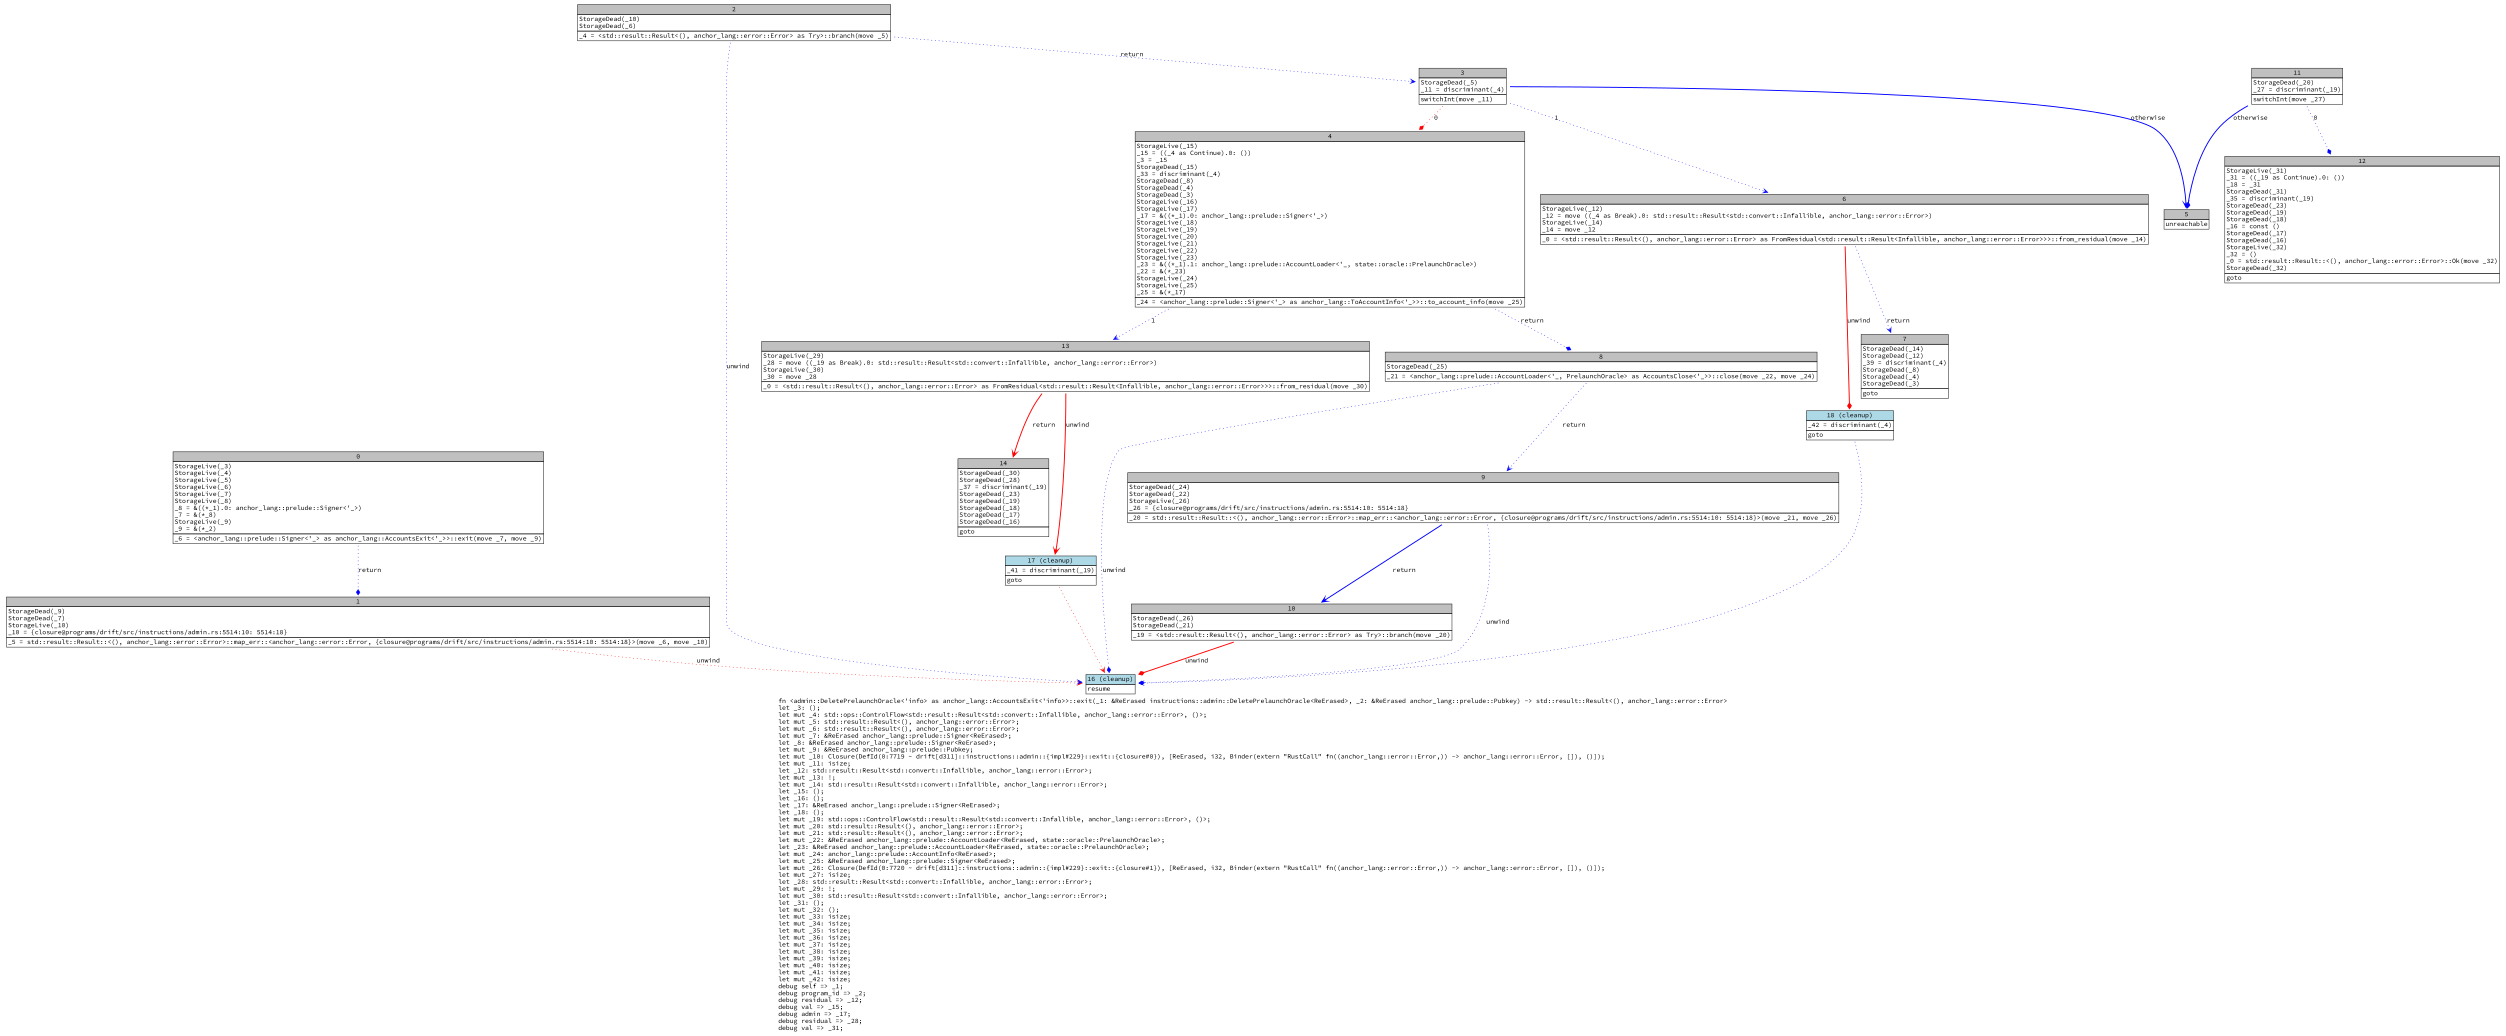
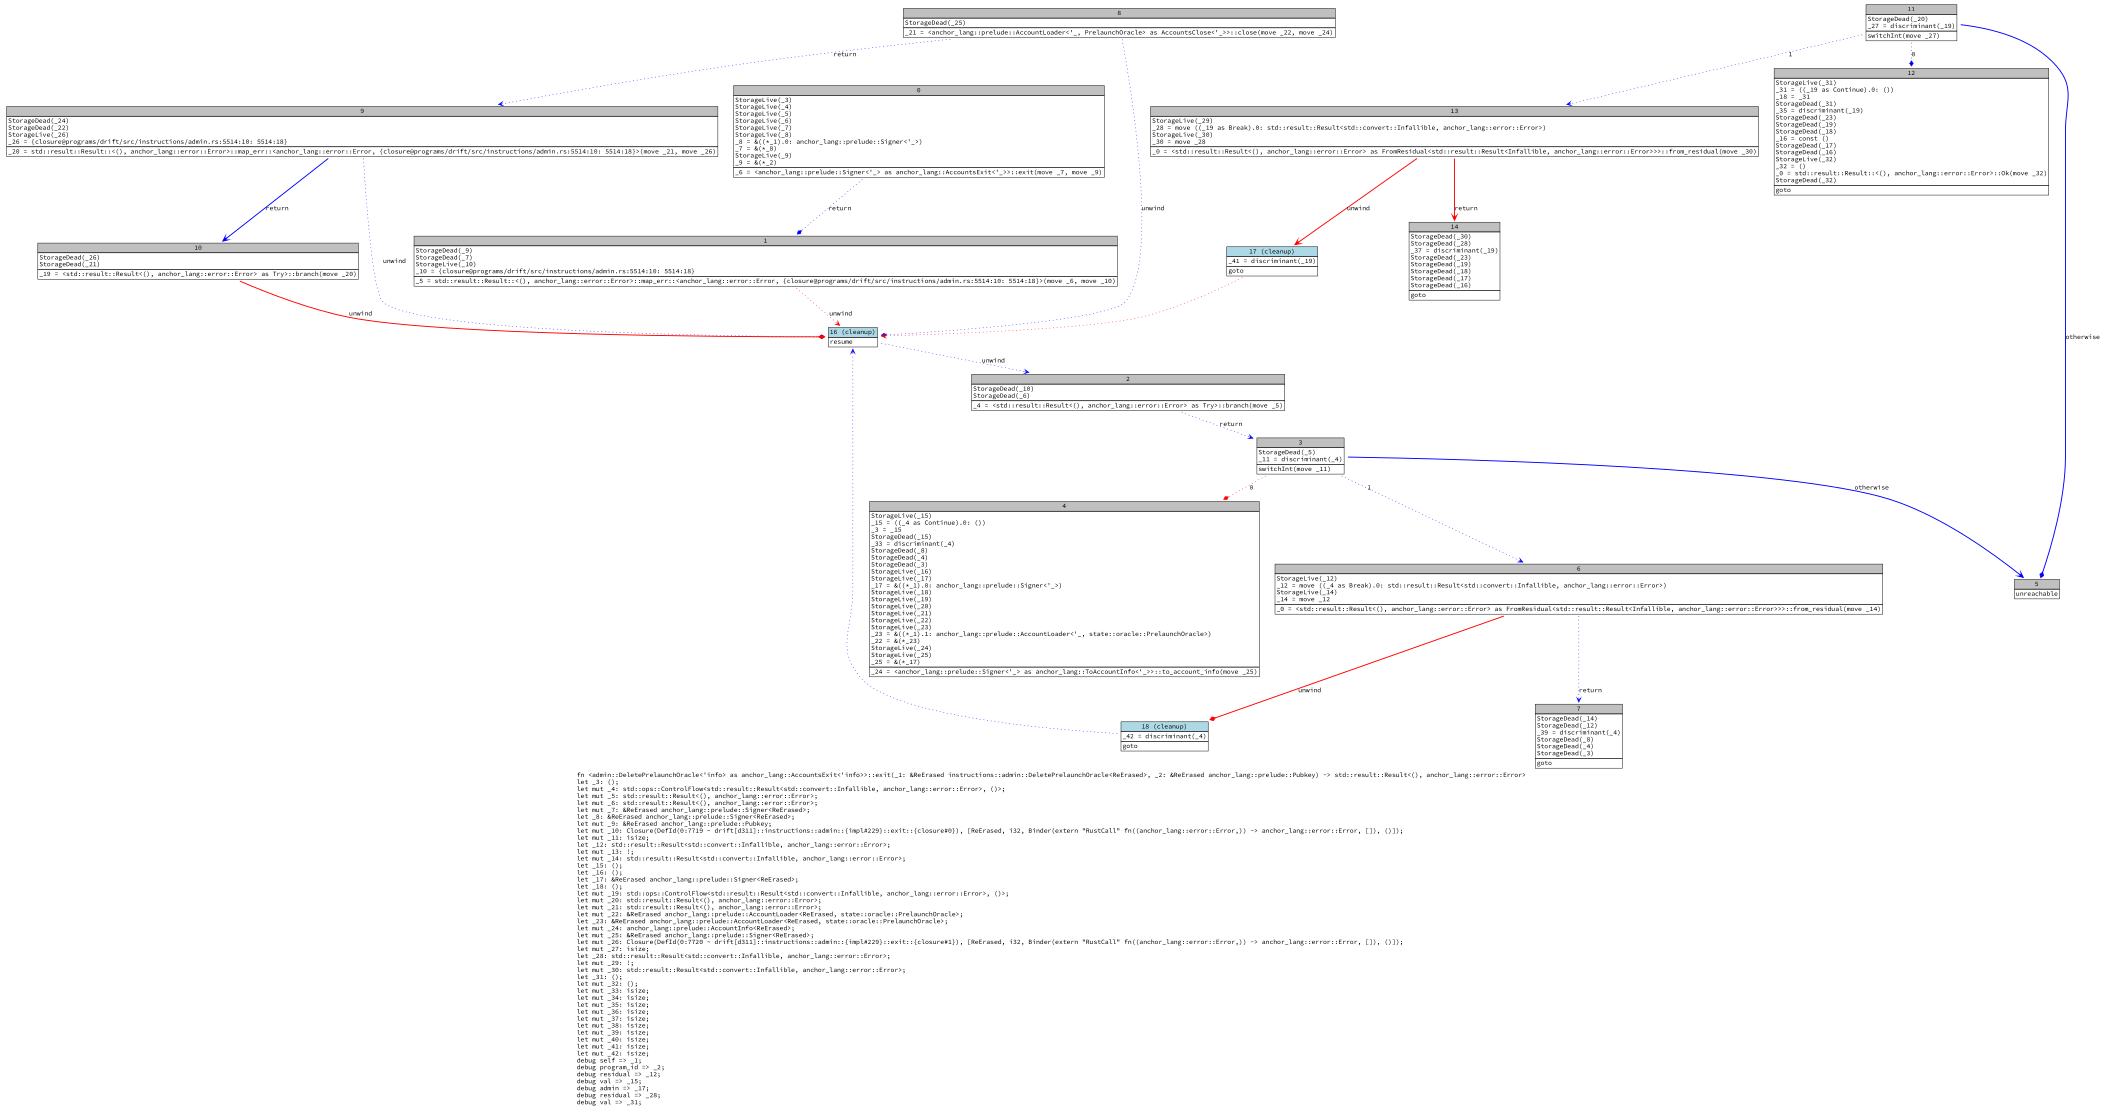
edge "4" -> "13": now "11" -> "13"
edge "4" -> "8": removed, label "return"
edge "2" -> "16 (cleanup)": reversed
